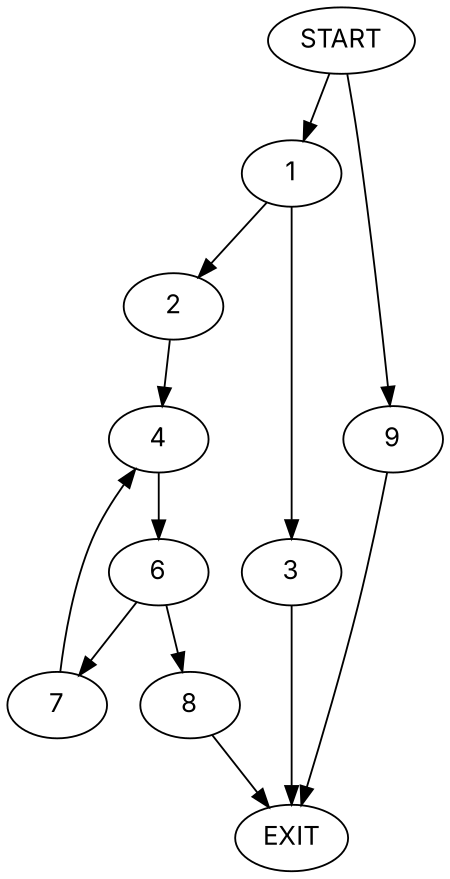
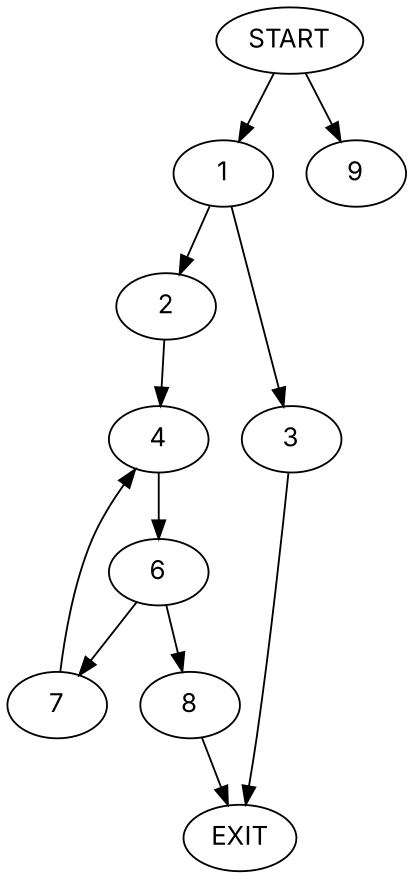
edge "9" -> "EXIT": removed
